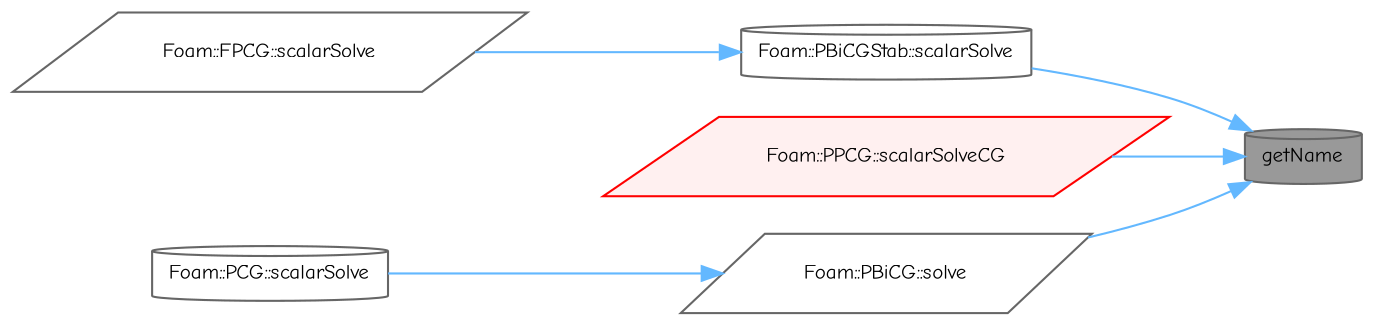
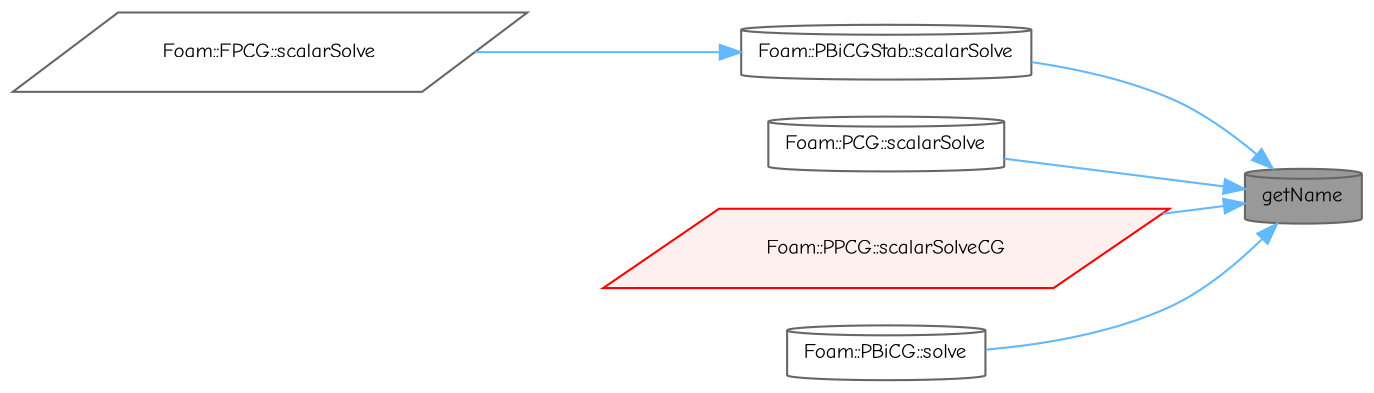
edge "Foam::PCG::scalarSolve" -> "Foam::PBiCG::solve": now "Foam::PCG::scalarSolve" -> "getName"
node "Foam::PBiCG::solve": shape parallelogram -> cylinder
